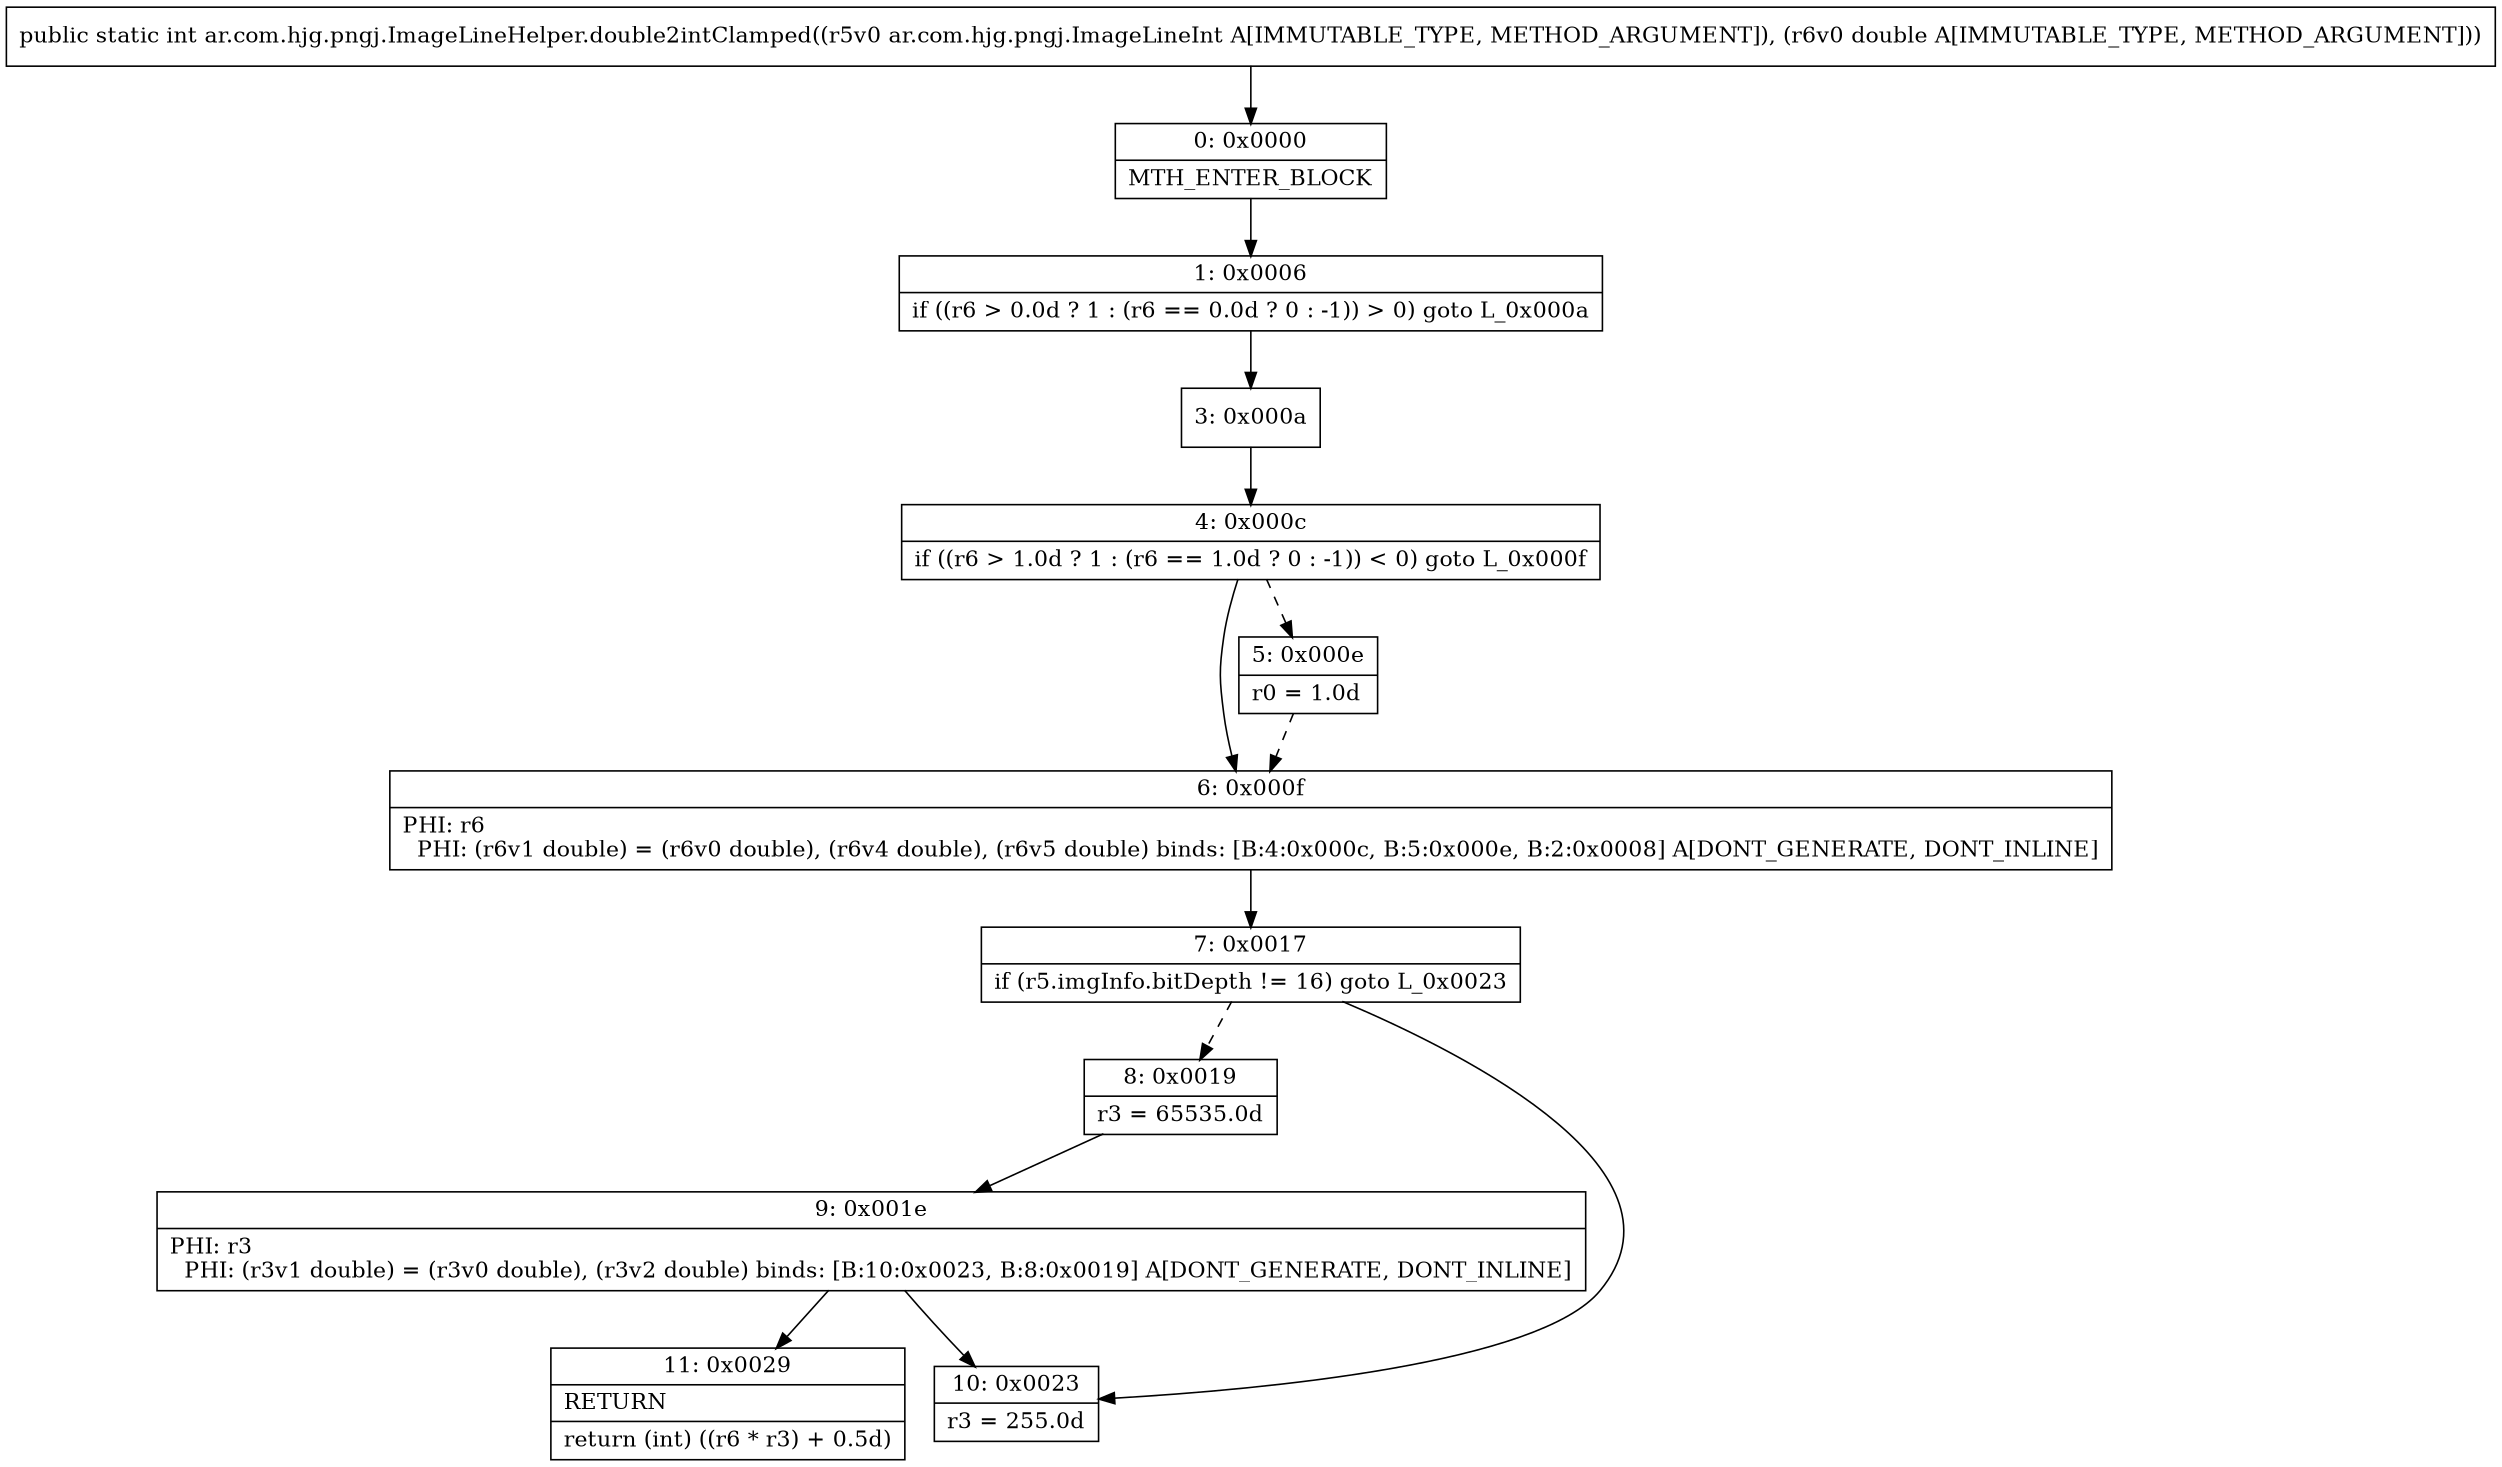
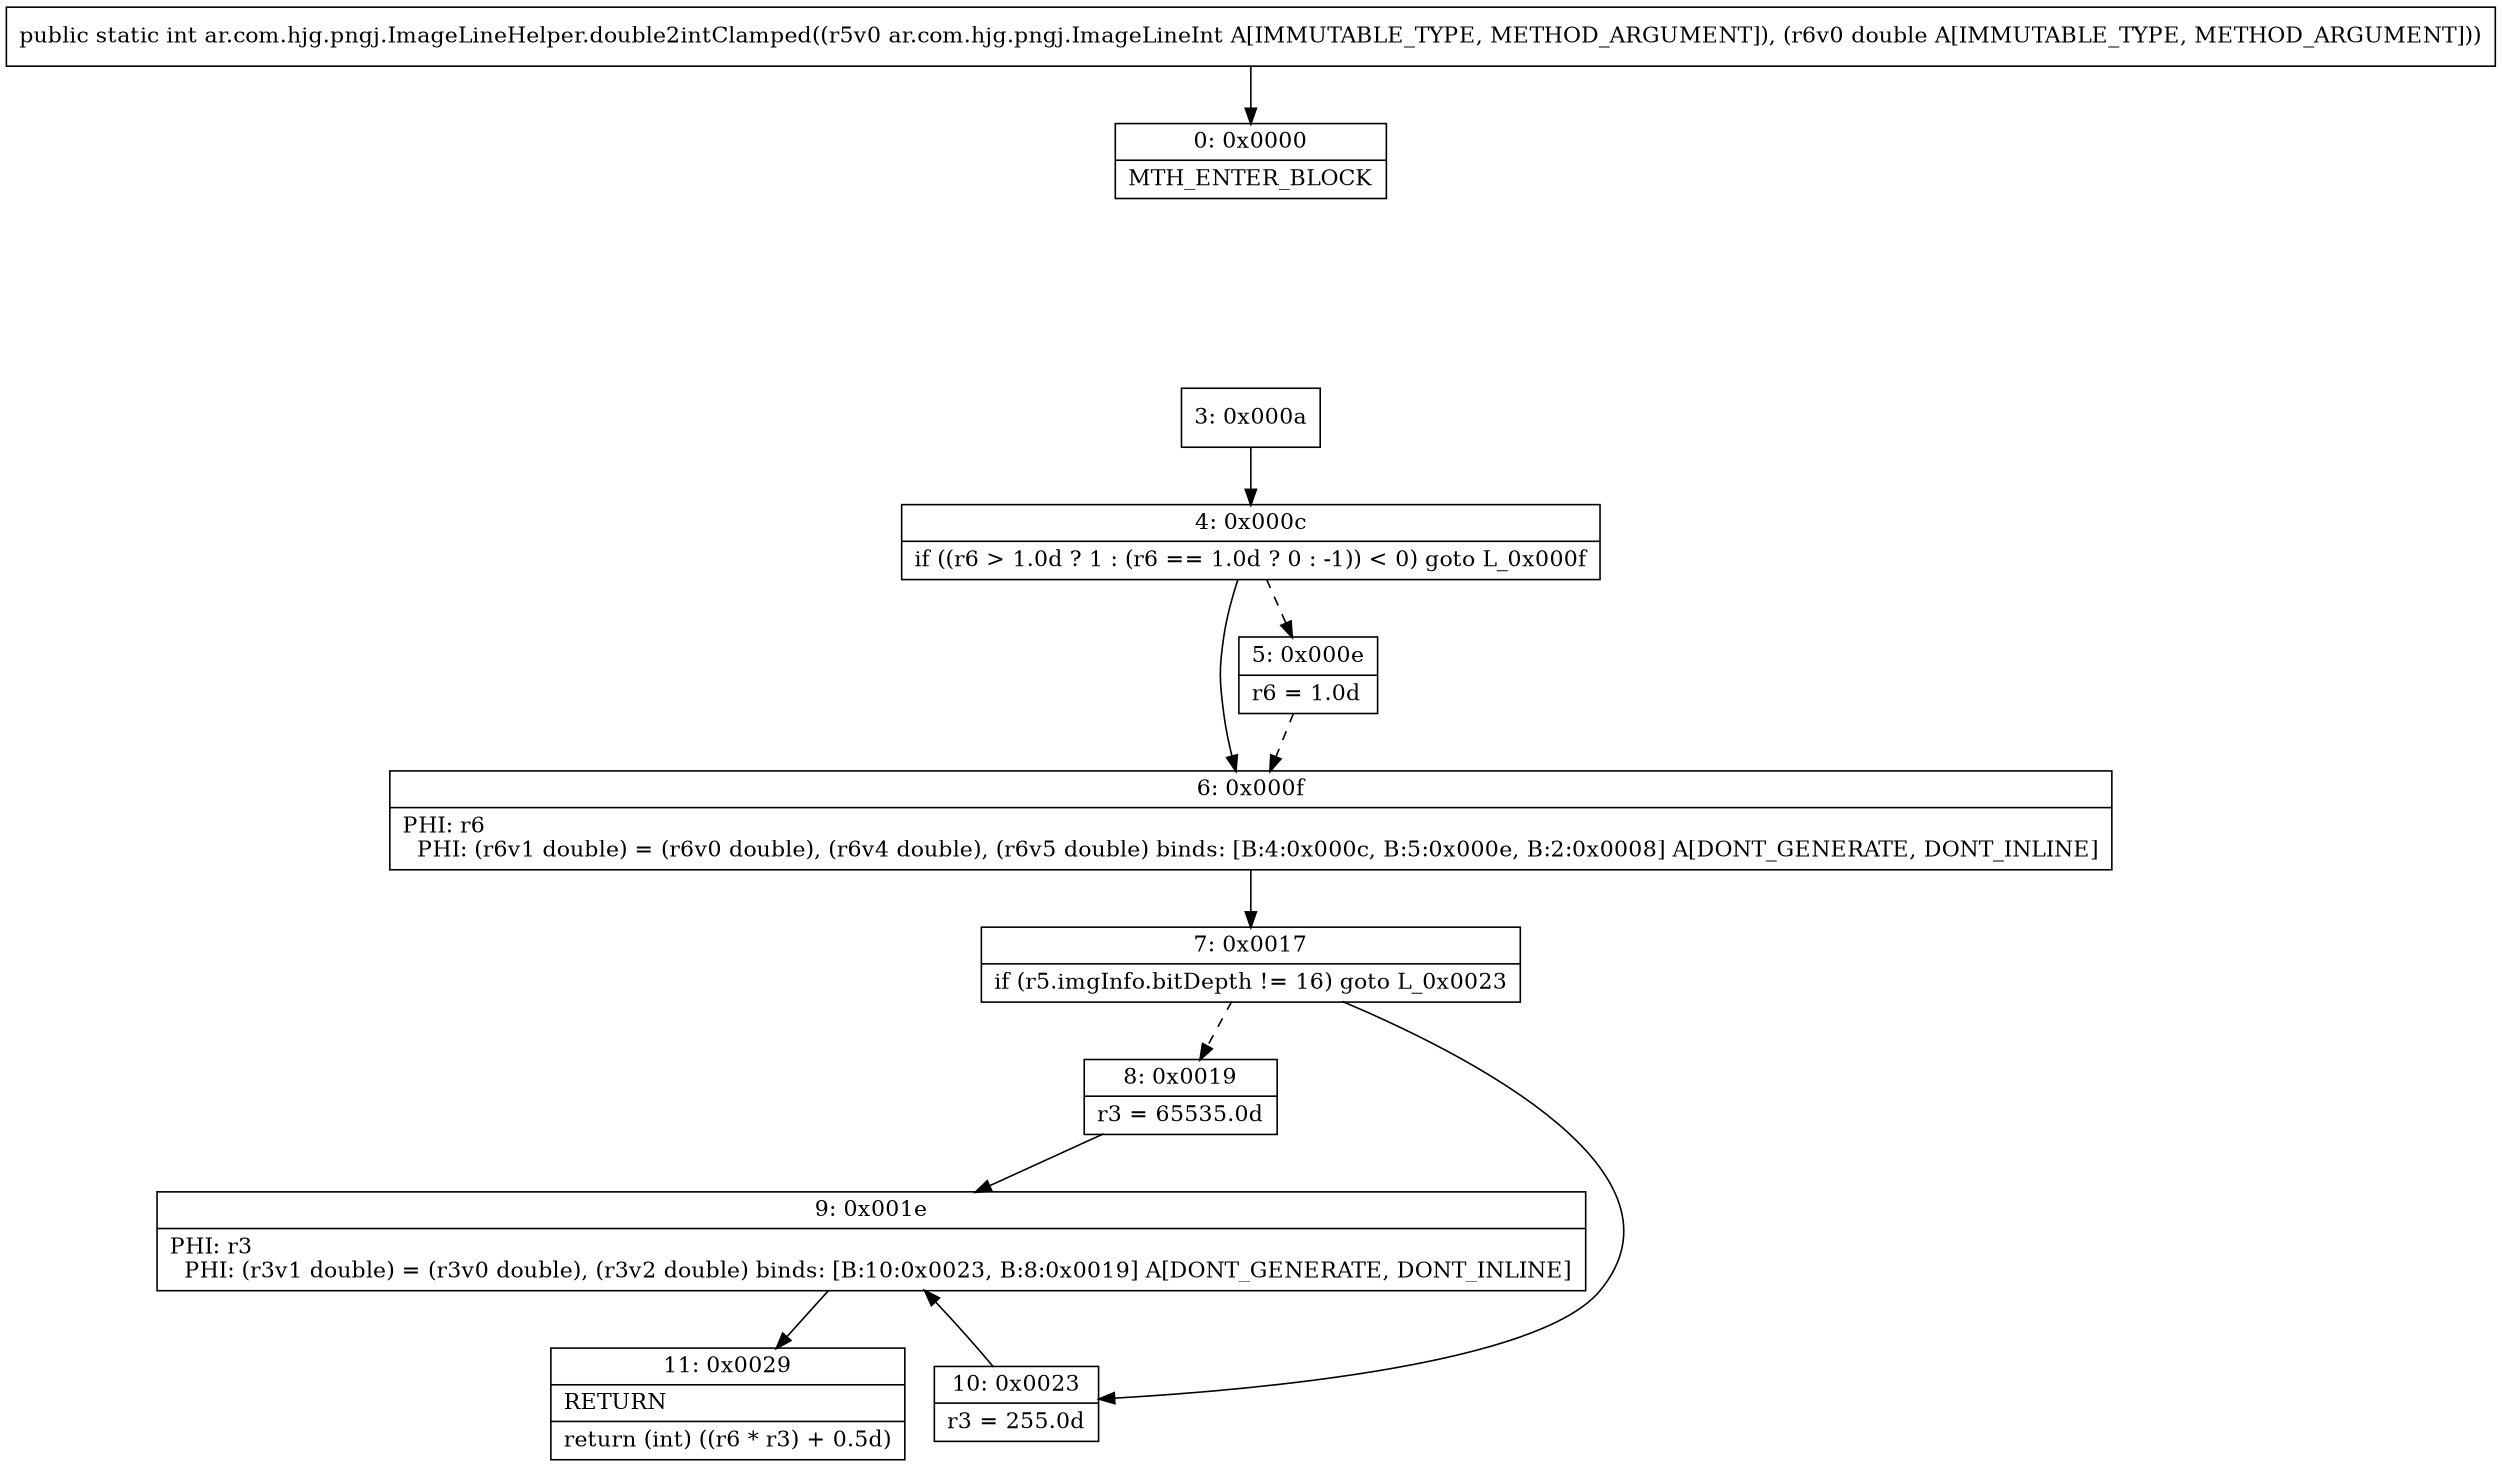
node "1: 0x0006": removed
node "5: 0x000e": text "r0 = 1.0d" -> "r6 = 1.0d"
edge "9: 0x001e" -> "10: 0x0023": reversed
